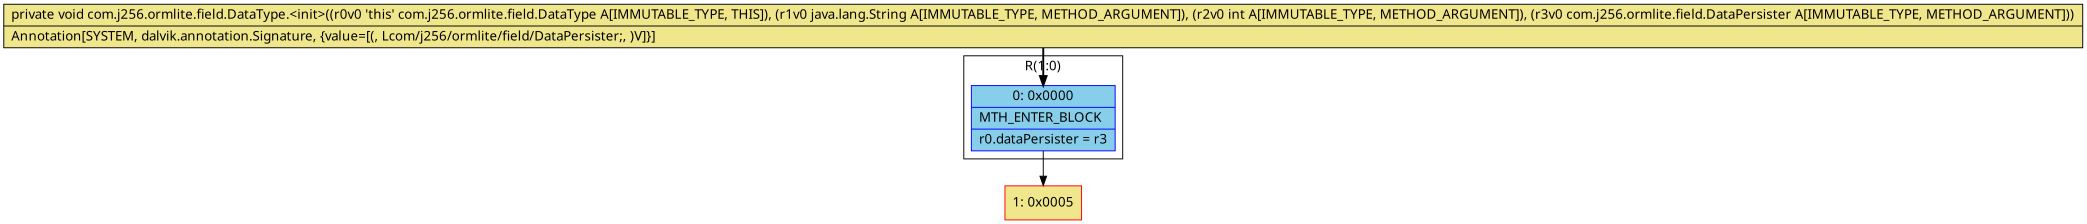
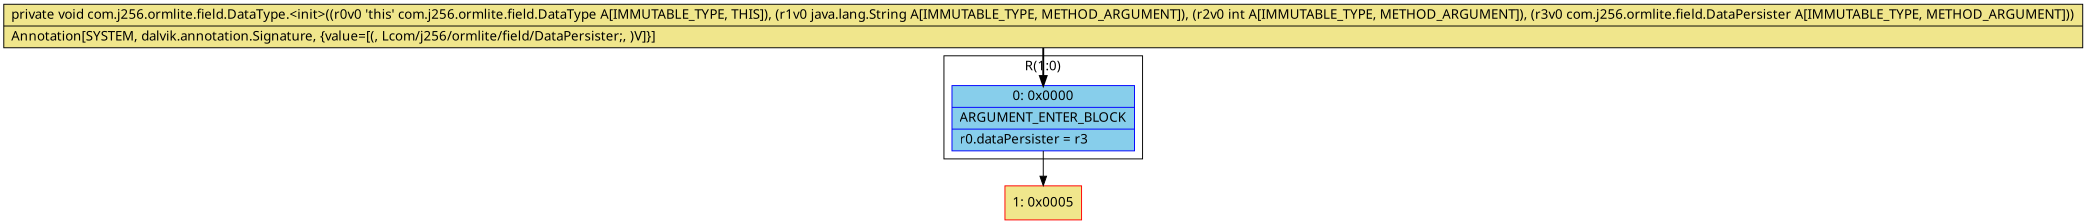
node "0: 0x0000": text "MTH_ENTER_BLOCK" -> "ARGUMENT_ENTER_BLOCK"
